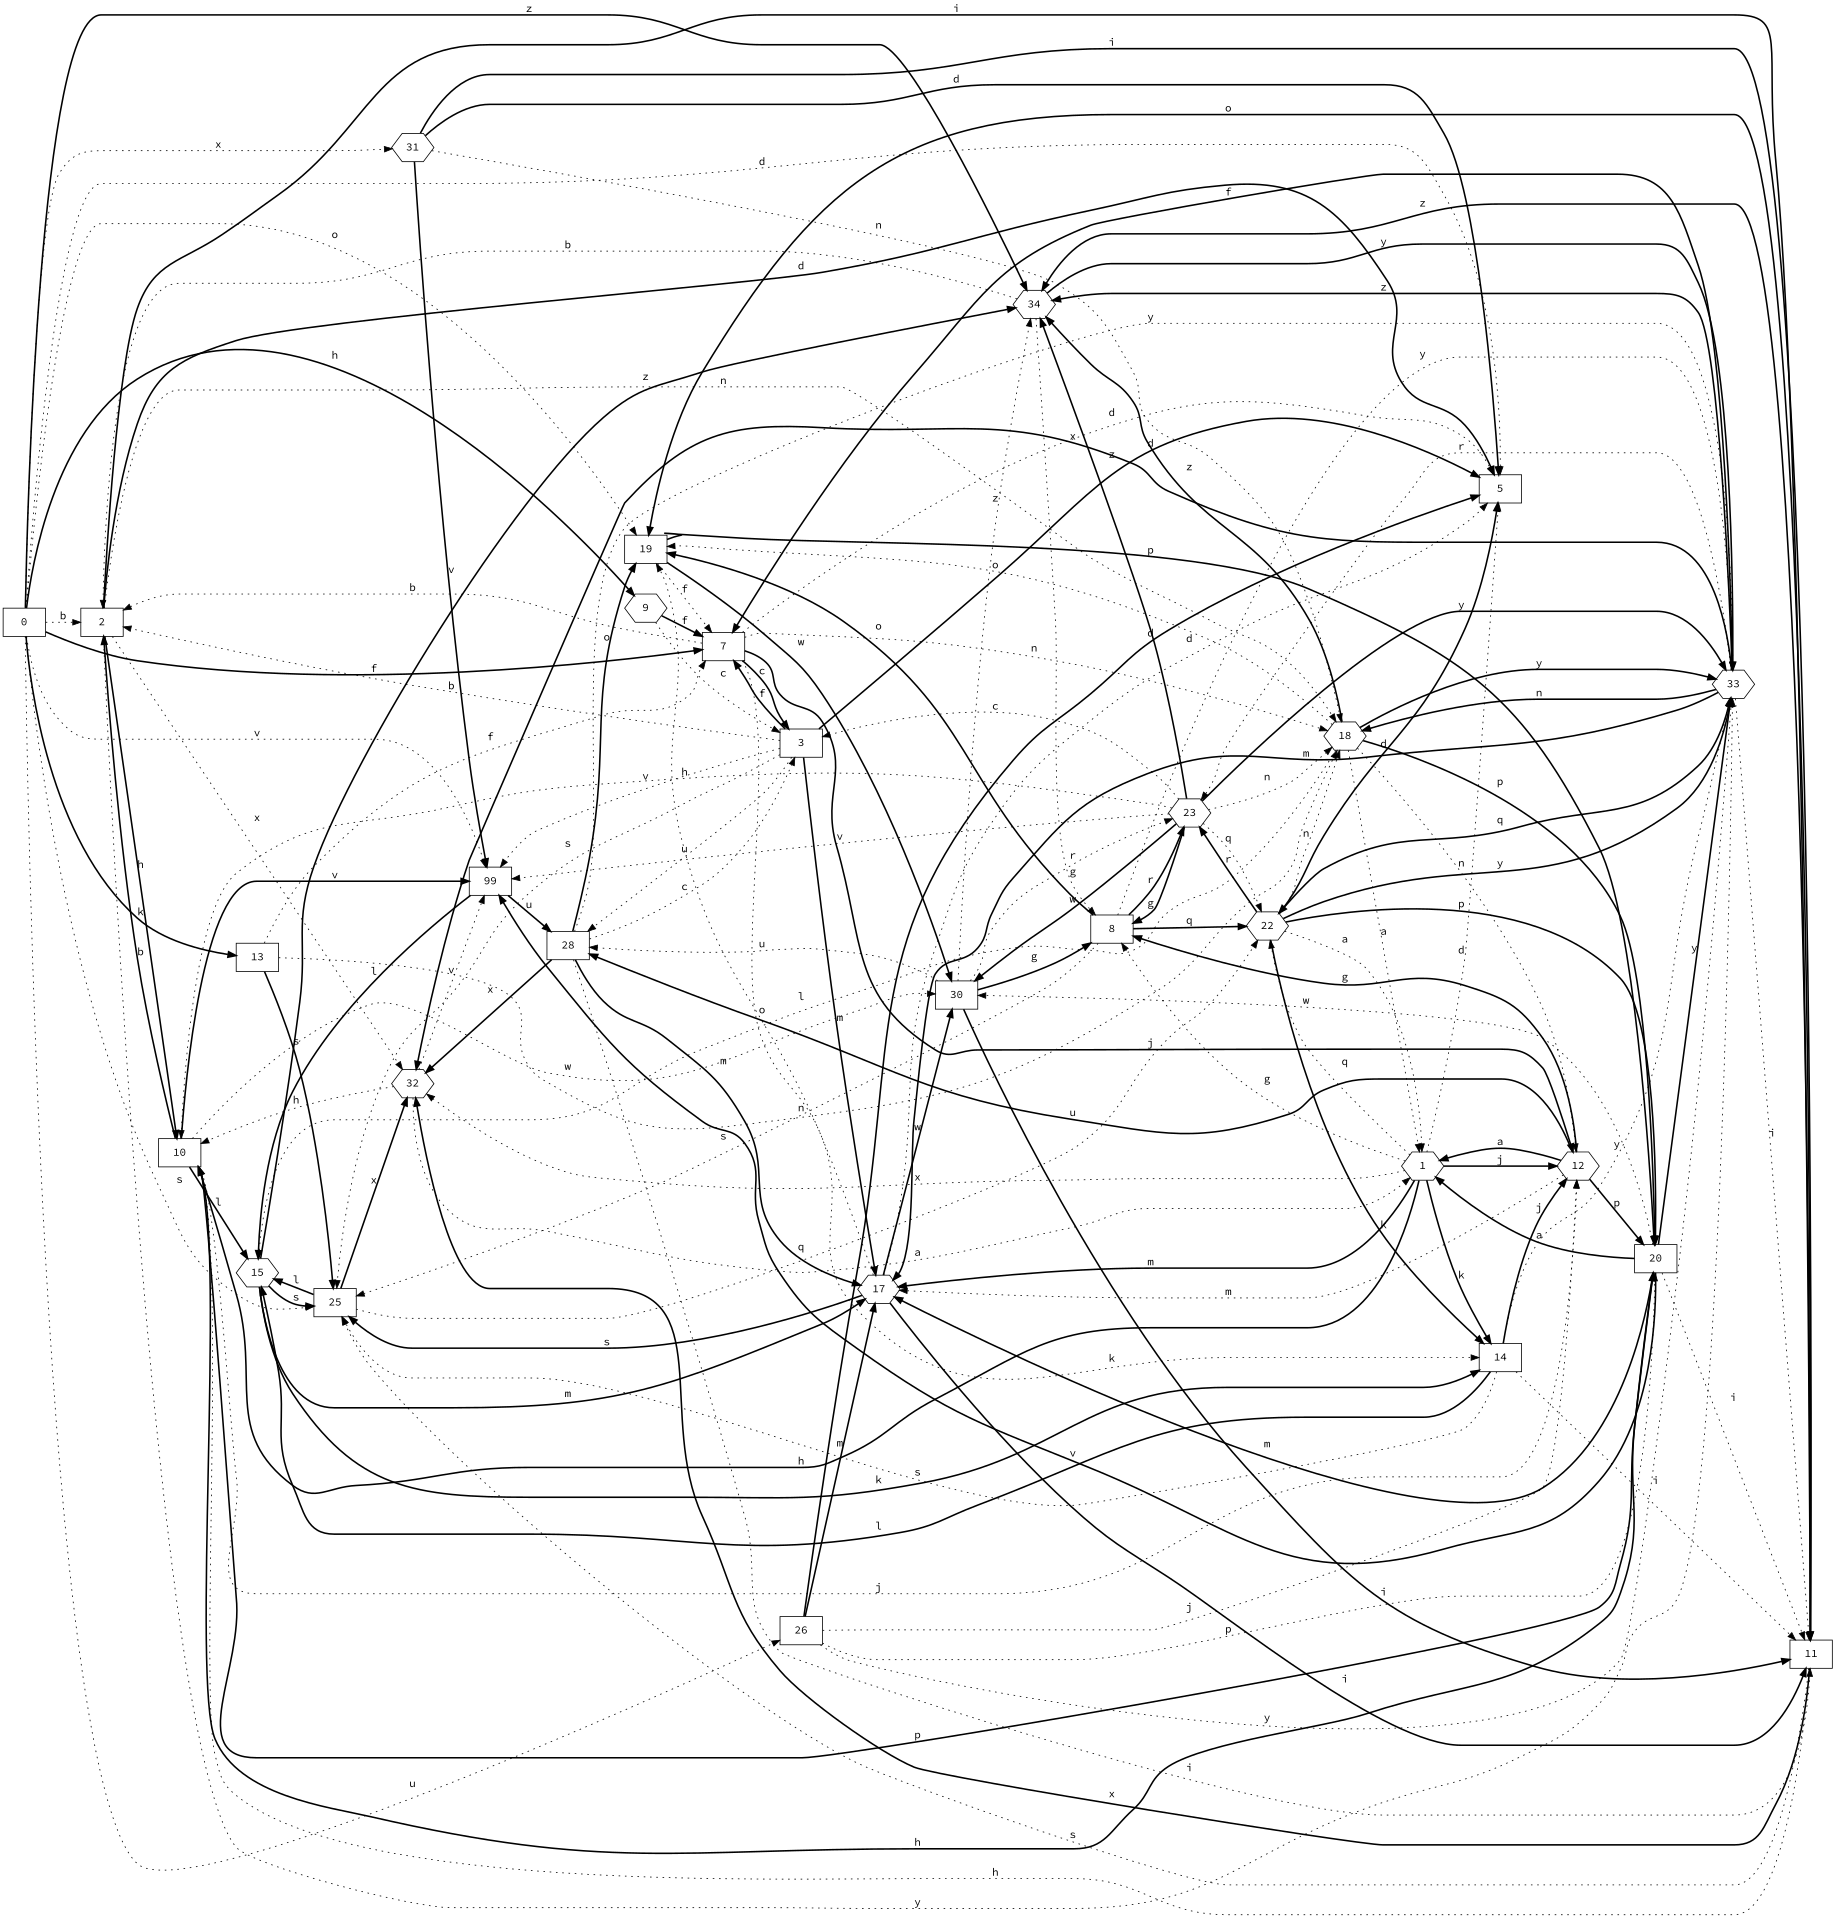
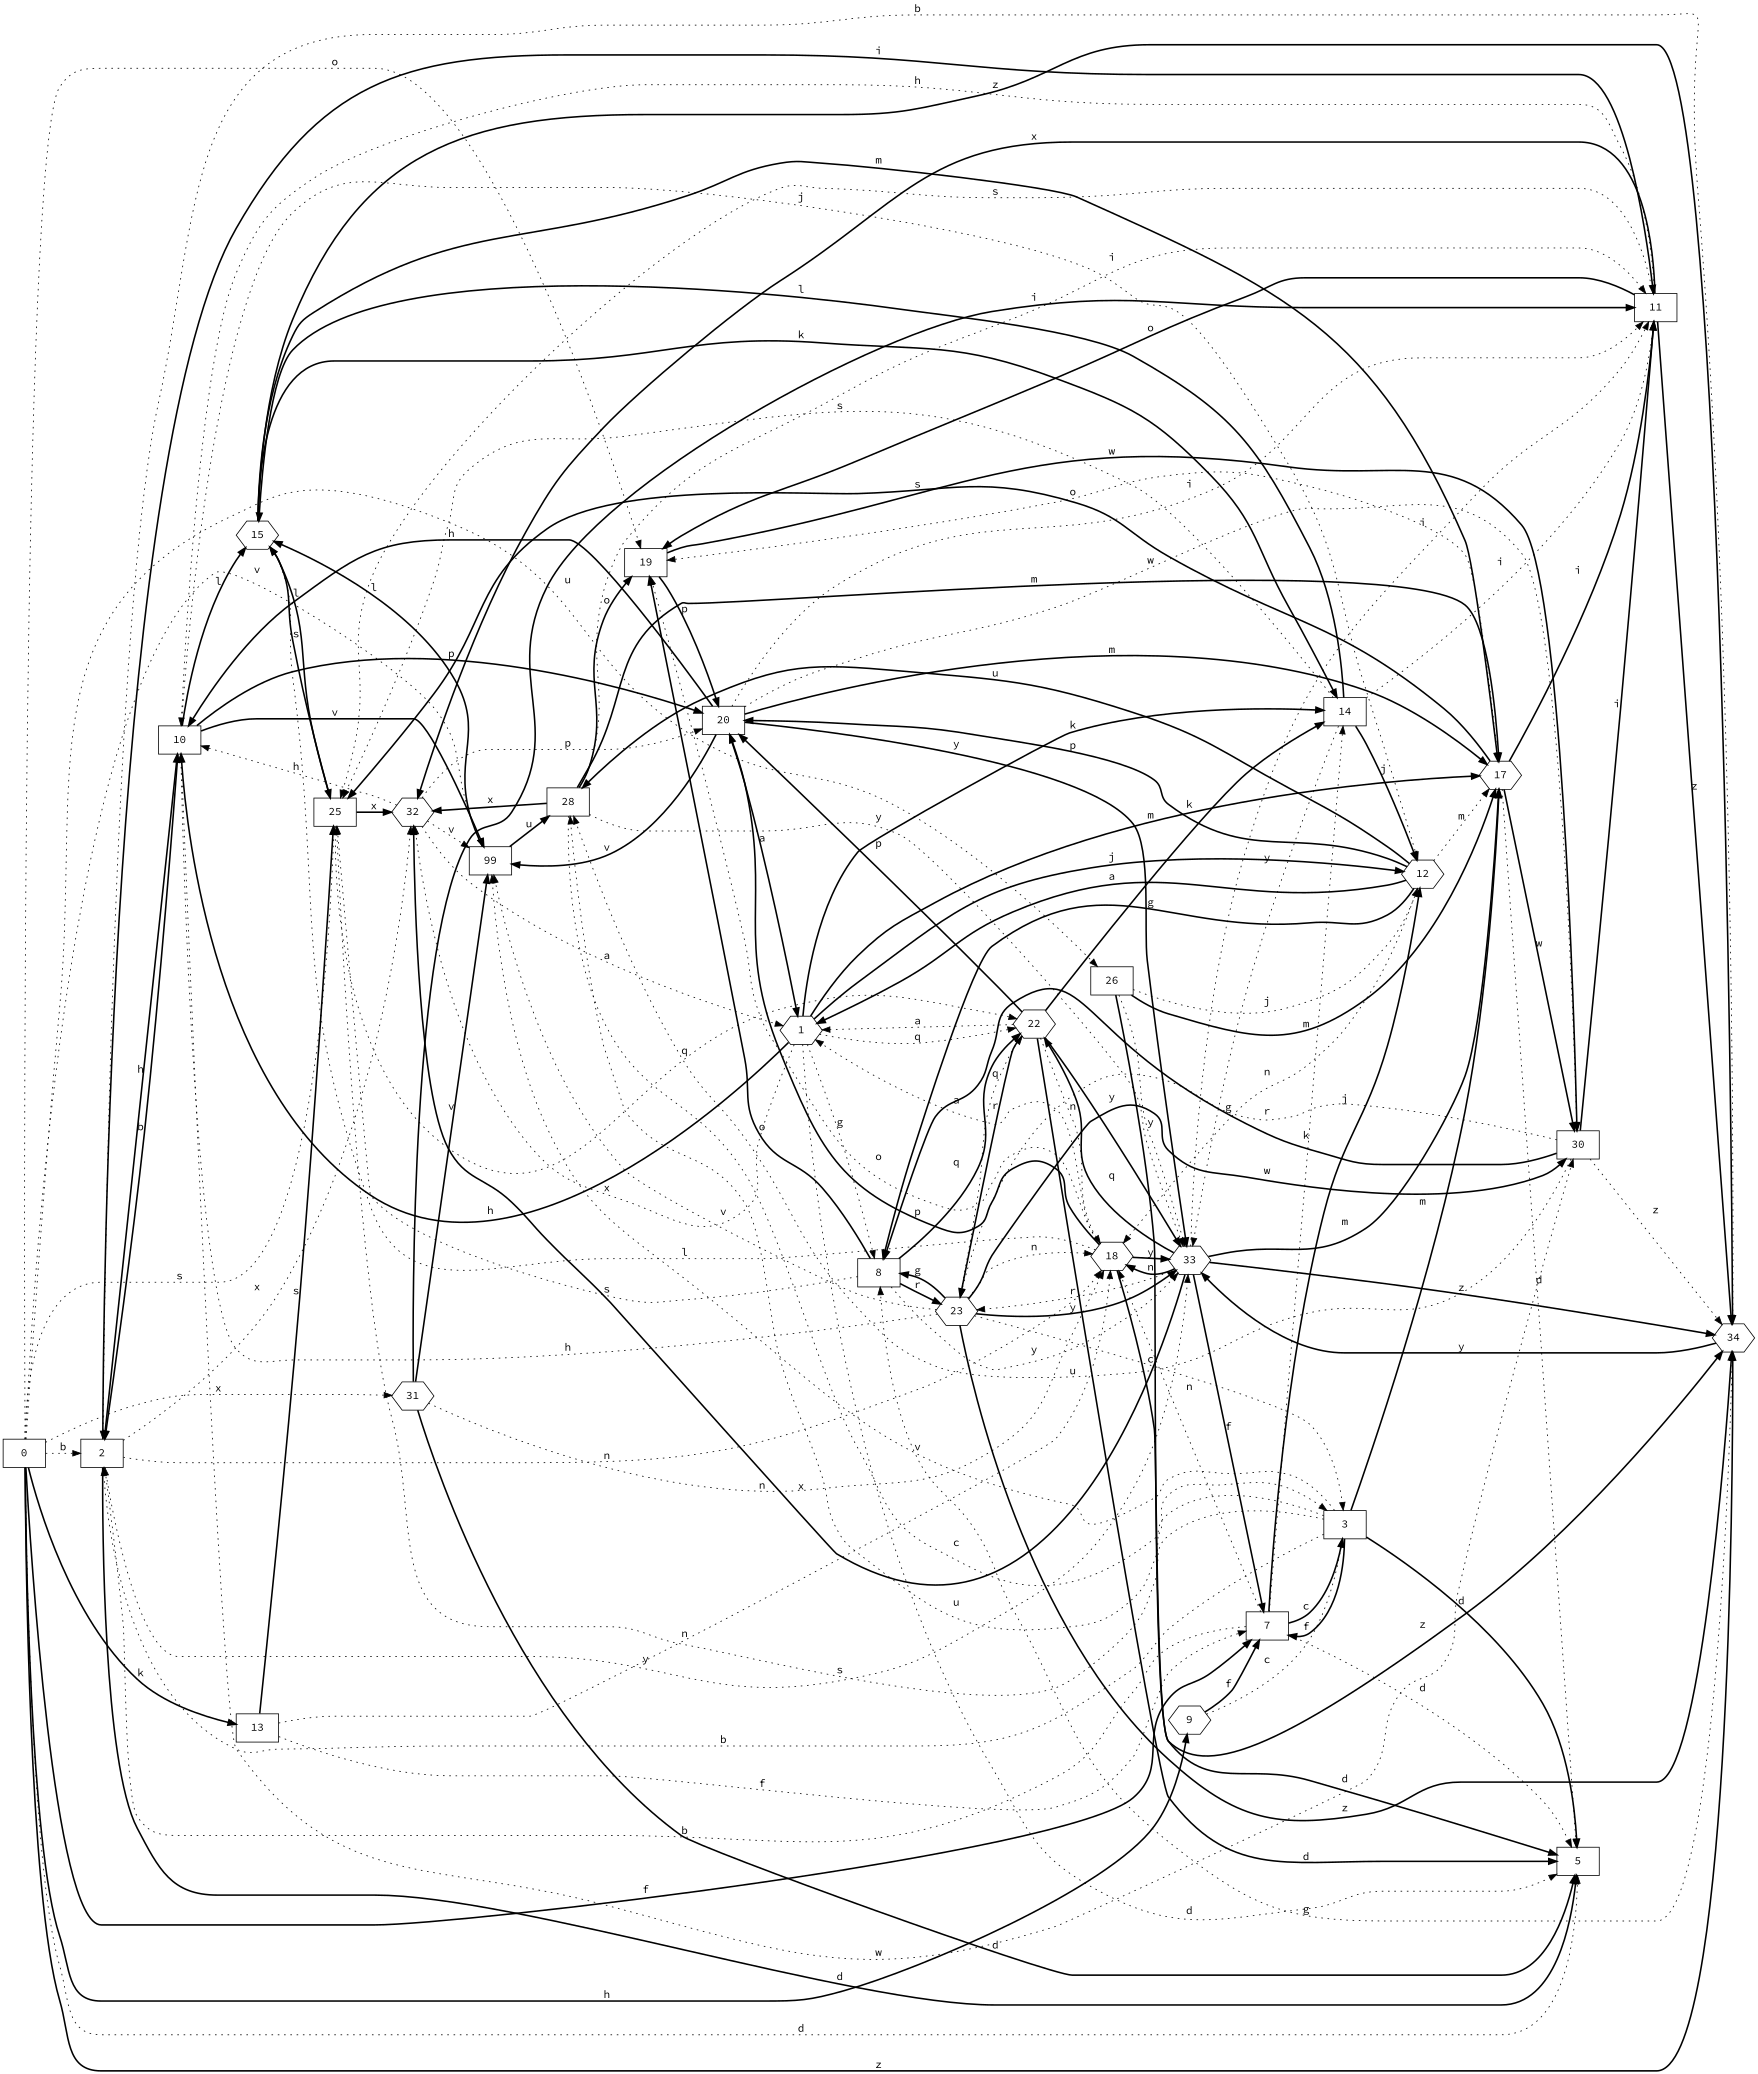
edge "19" -> "7": removed, label "f"
edge "18" -> "12": reversed
edge "26" -> "20": now "32" -> "20"
